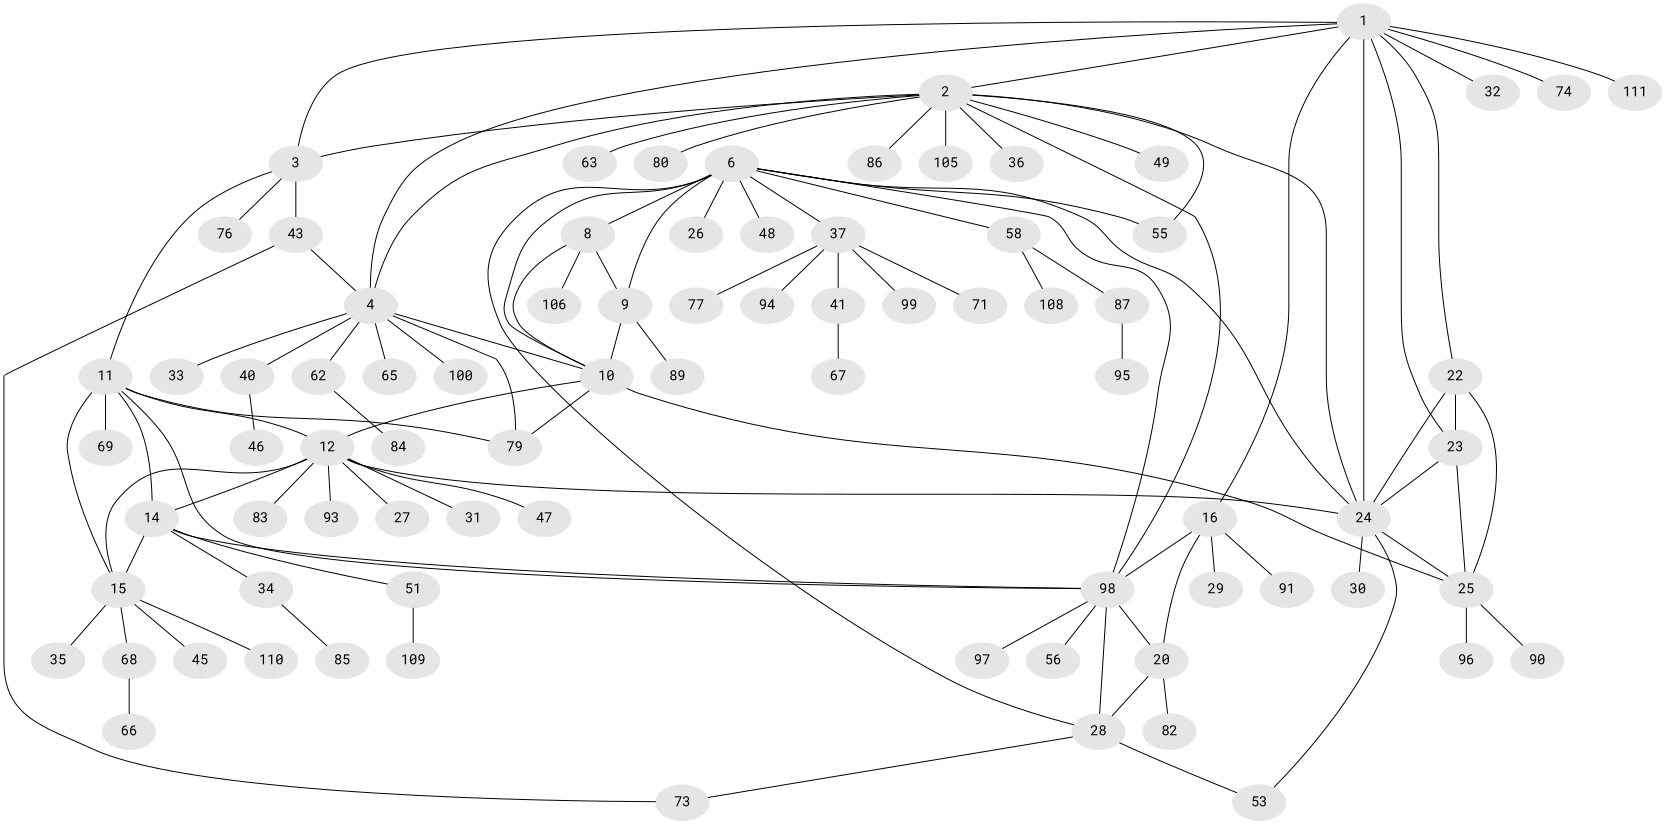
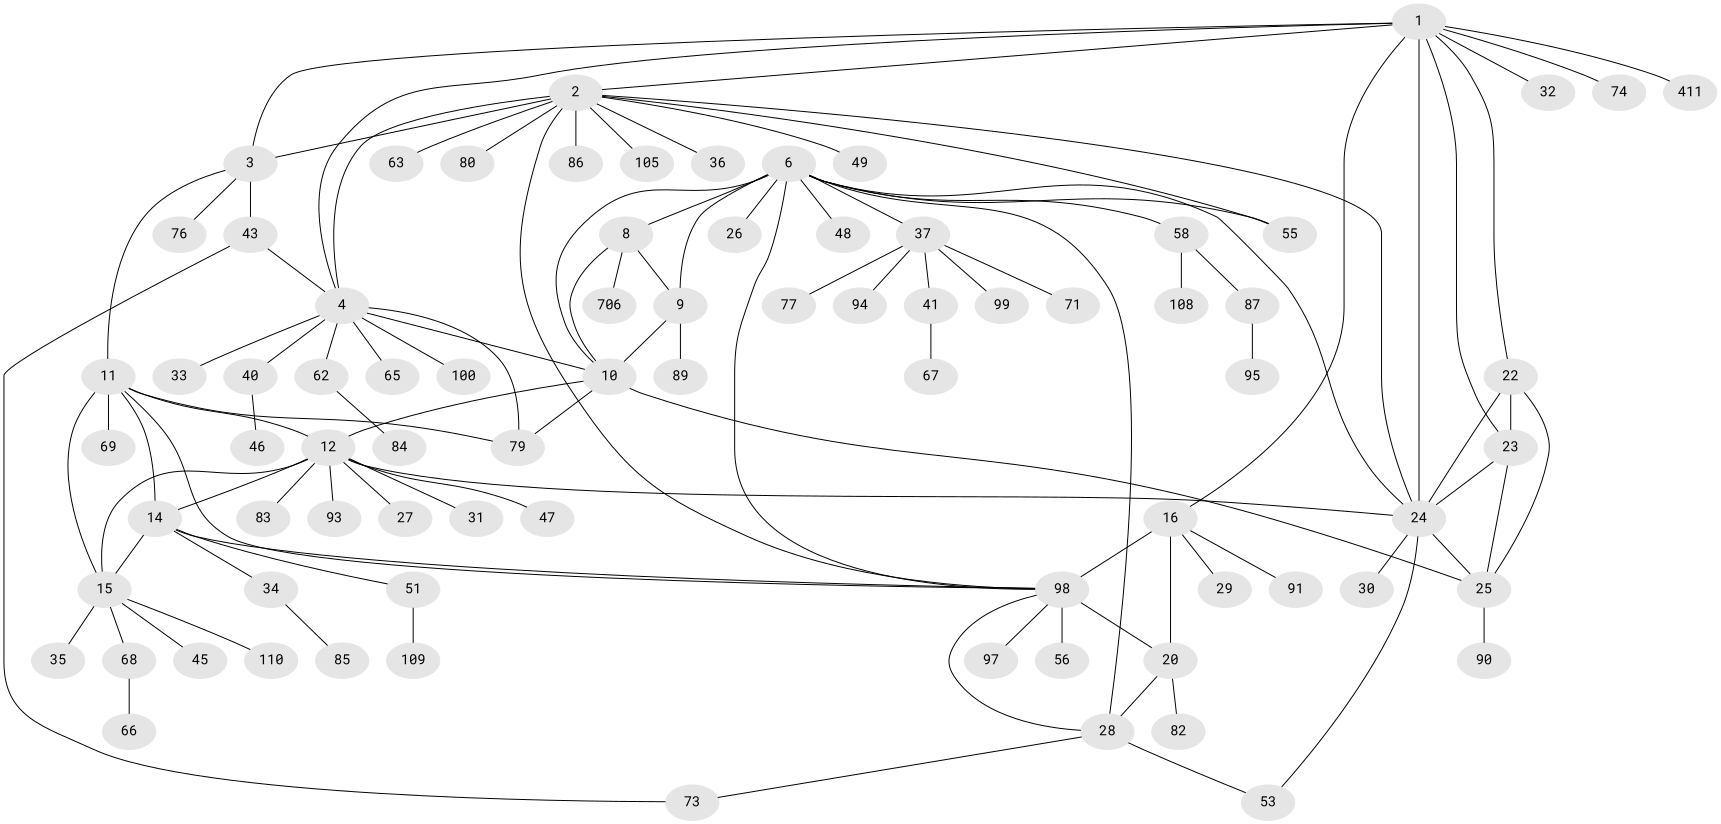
node "111": label "111" -> "411"
node "106": label "106" -> "706"
node "96": removed
